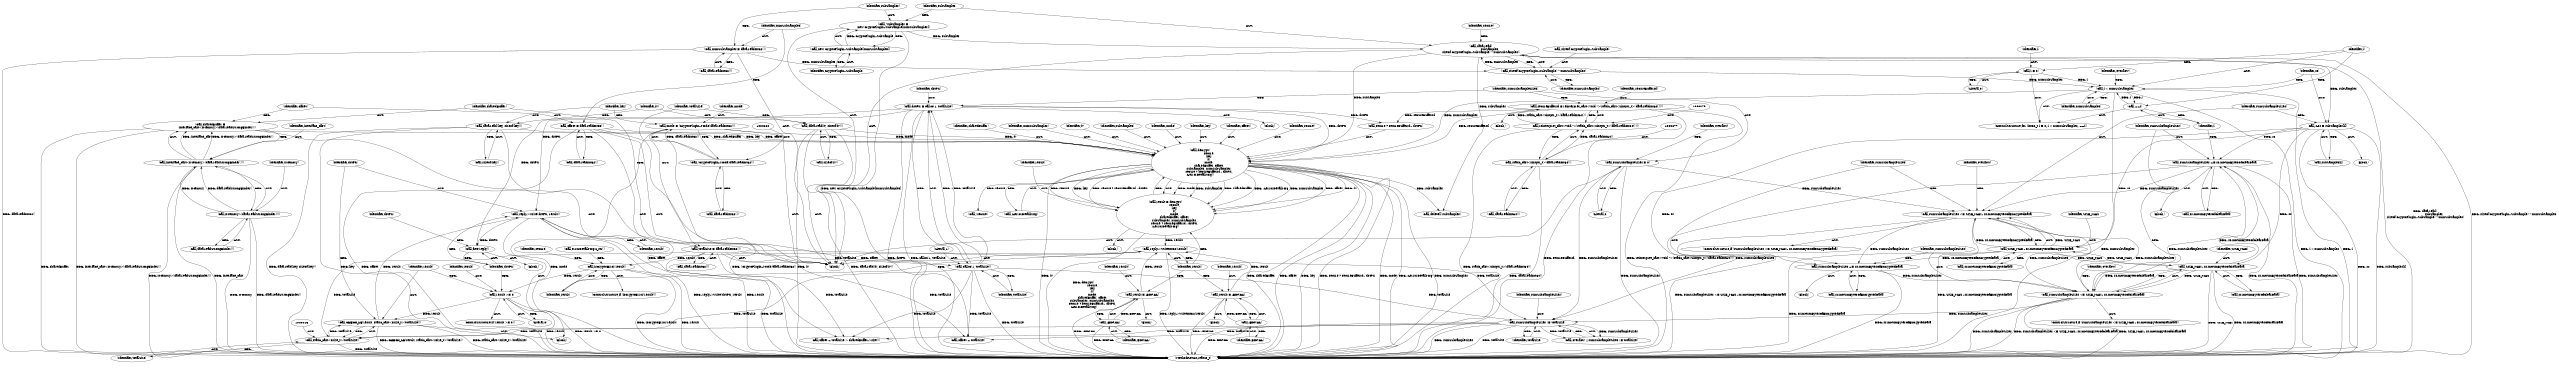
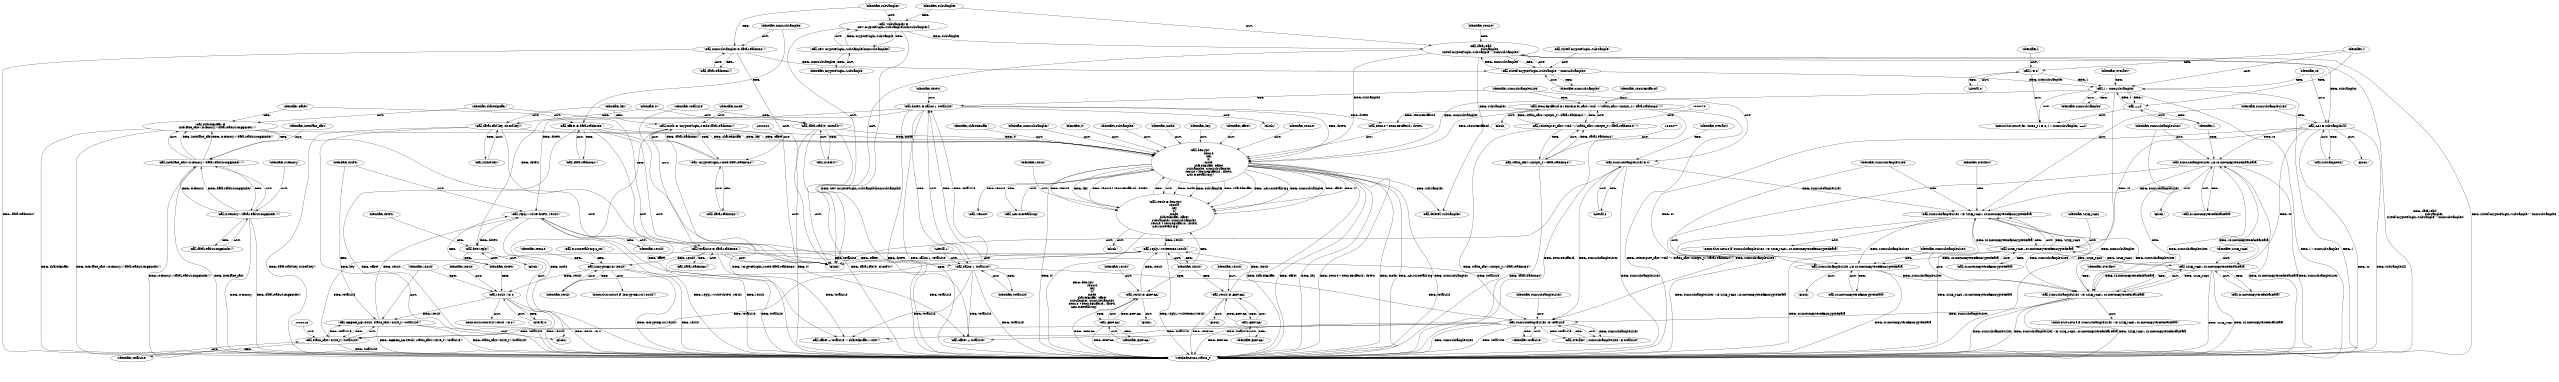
node "(Call,data.readInt64())": removed
